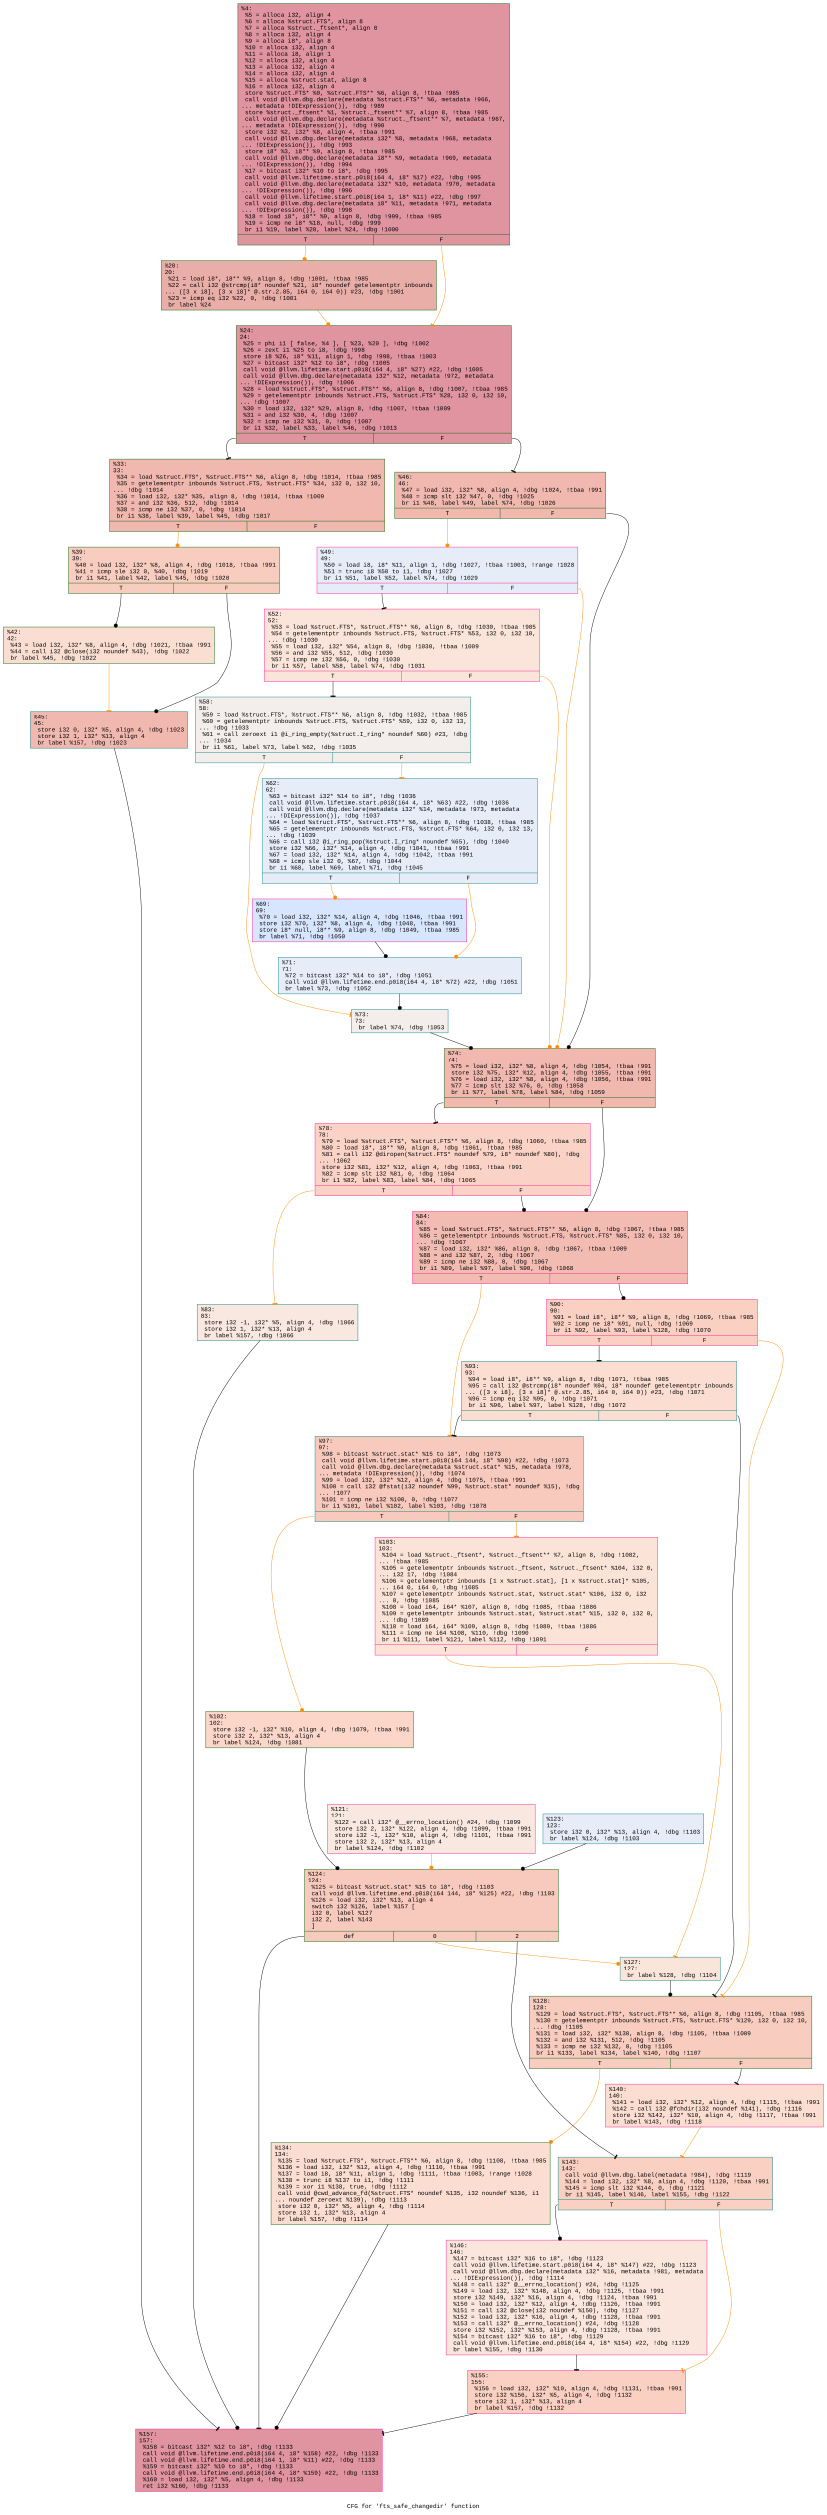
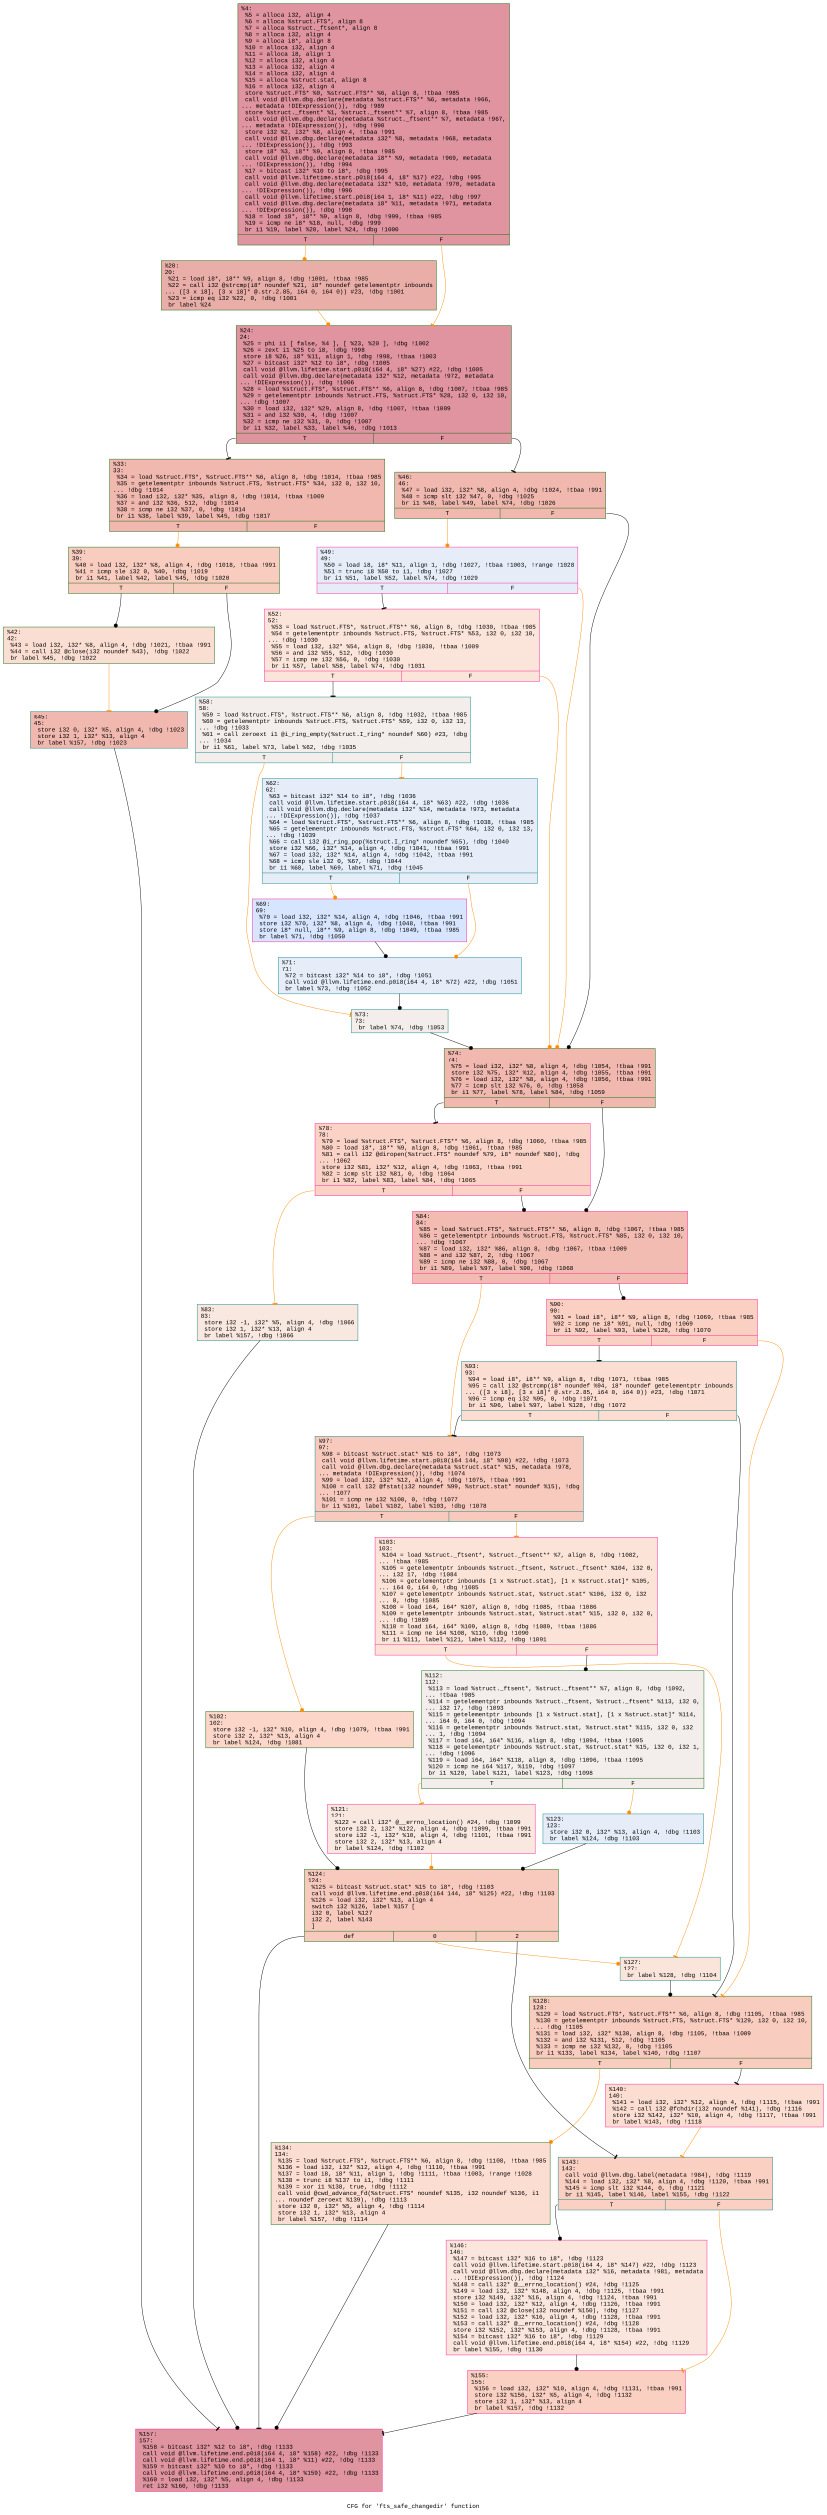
node "%112:": added
node "%146:": text "... !DIExpression()), !dbg !1114" -> "... !DIExpression()), !dbg !1124"
edge "%146:" -> "%155:": arrowhead tee -> dot
